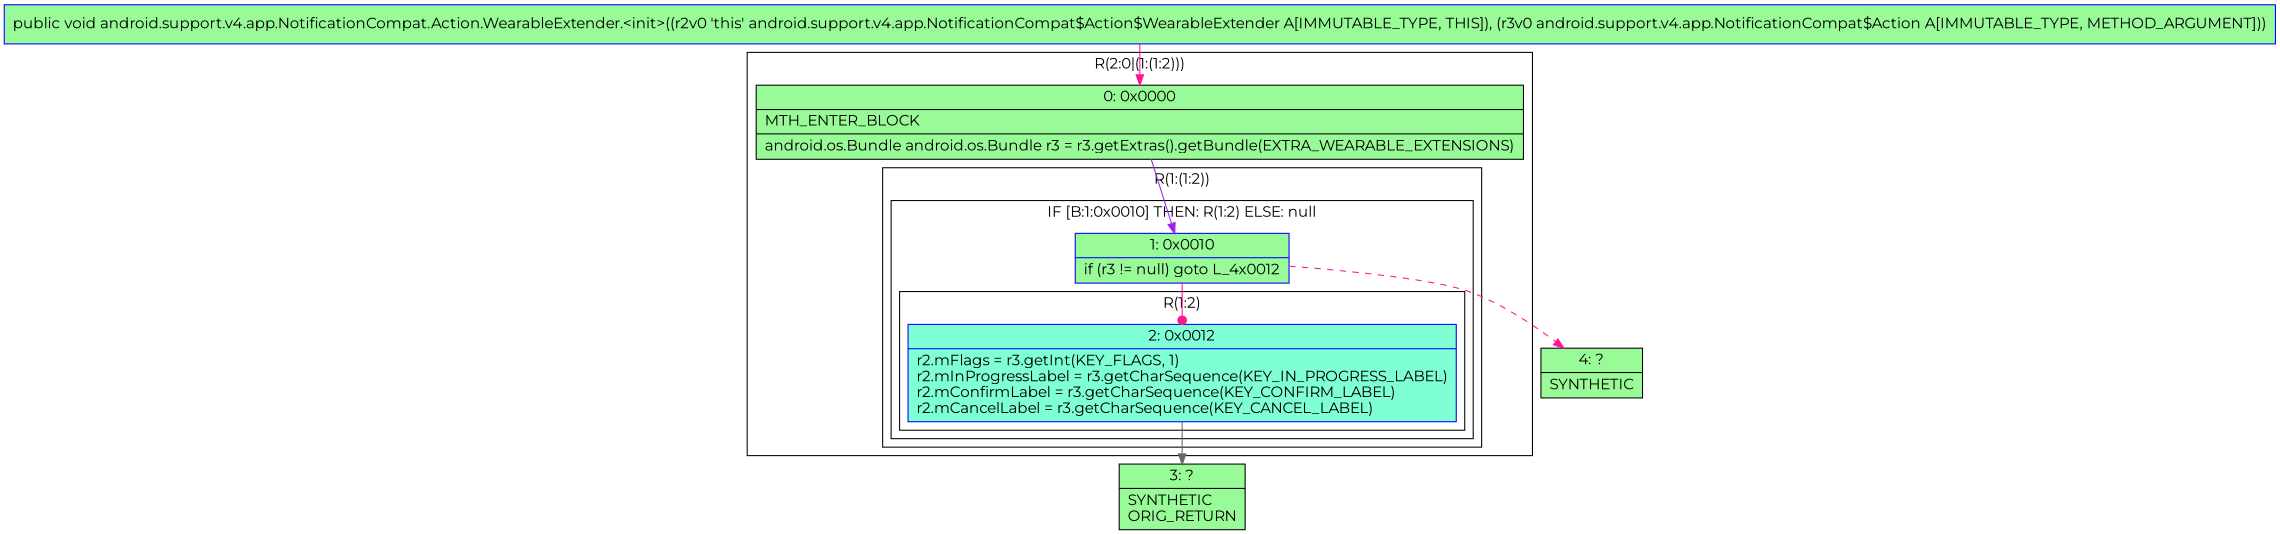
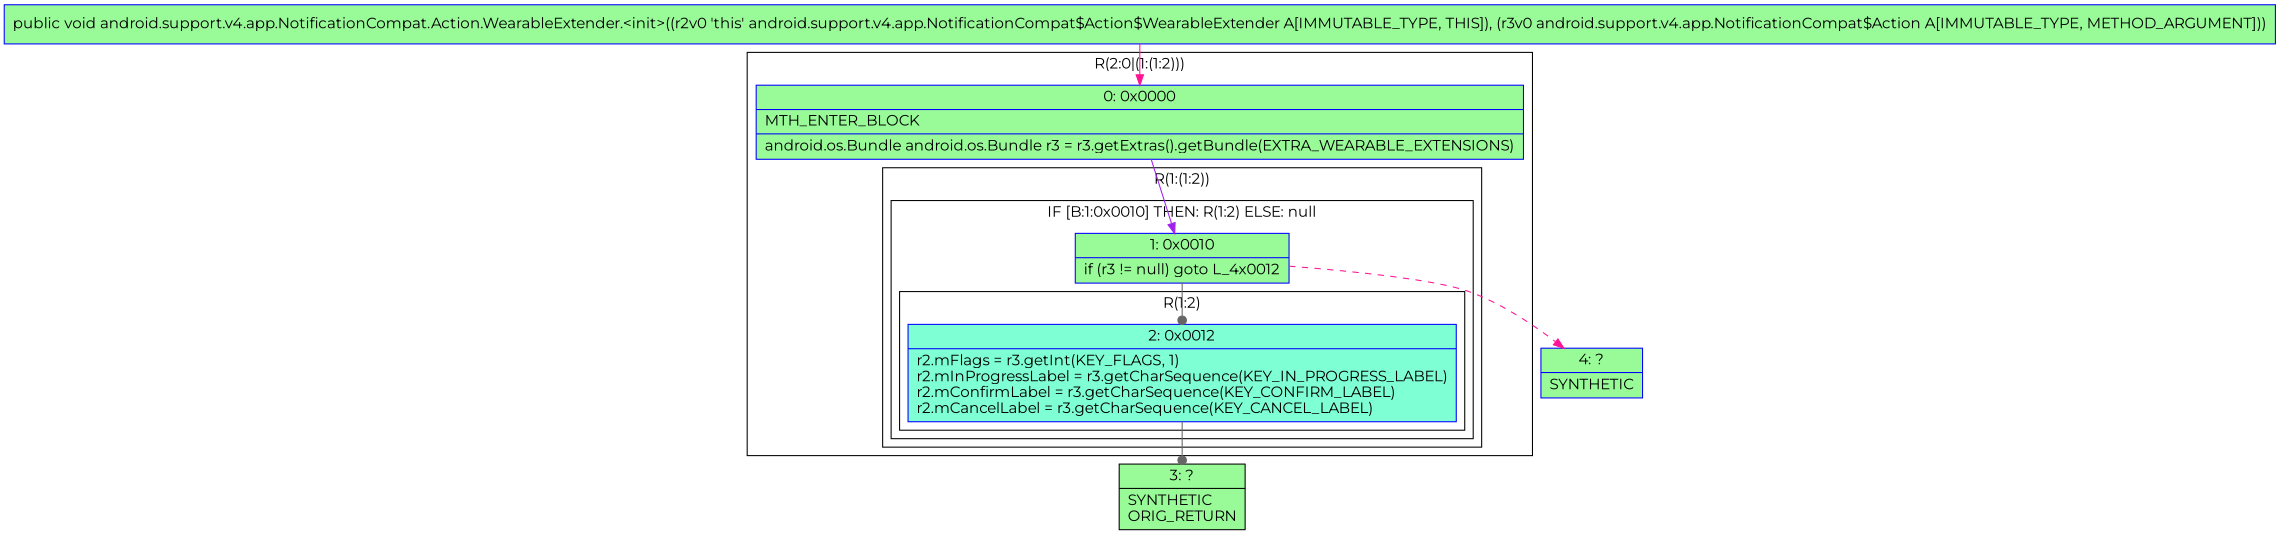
node "0: 0x0000": color black -> blue
edge "1: 0x0010" -> "2: 0x0012": color deeppink -> gray40
node "4: ?": color black -> blue
edge "2: 0x0012" -> "3: ?": arrowhead normal -> dot
